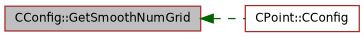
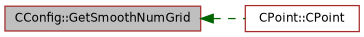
node "CPoint::CConfig": label "CPoint::CConfig" -> "CPoint::CPoint"
